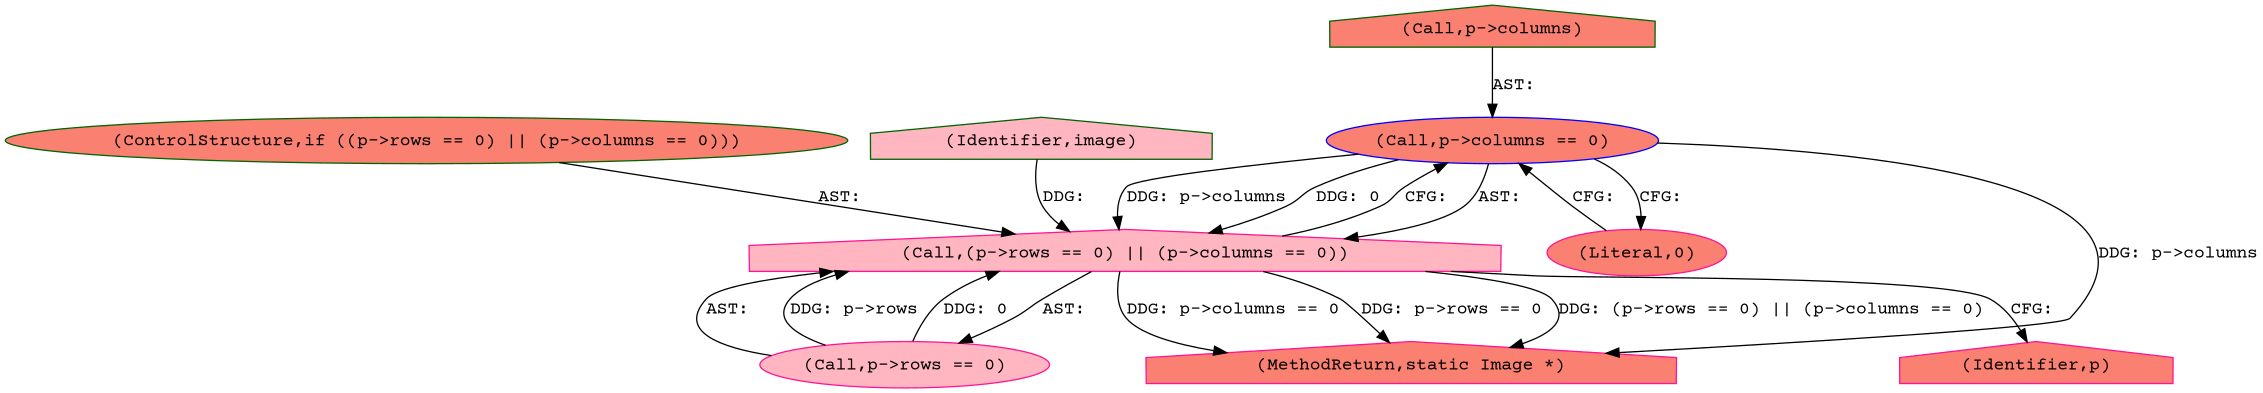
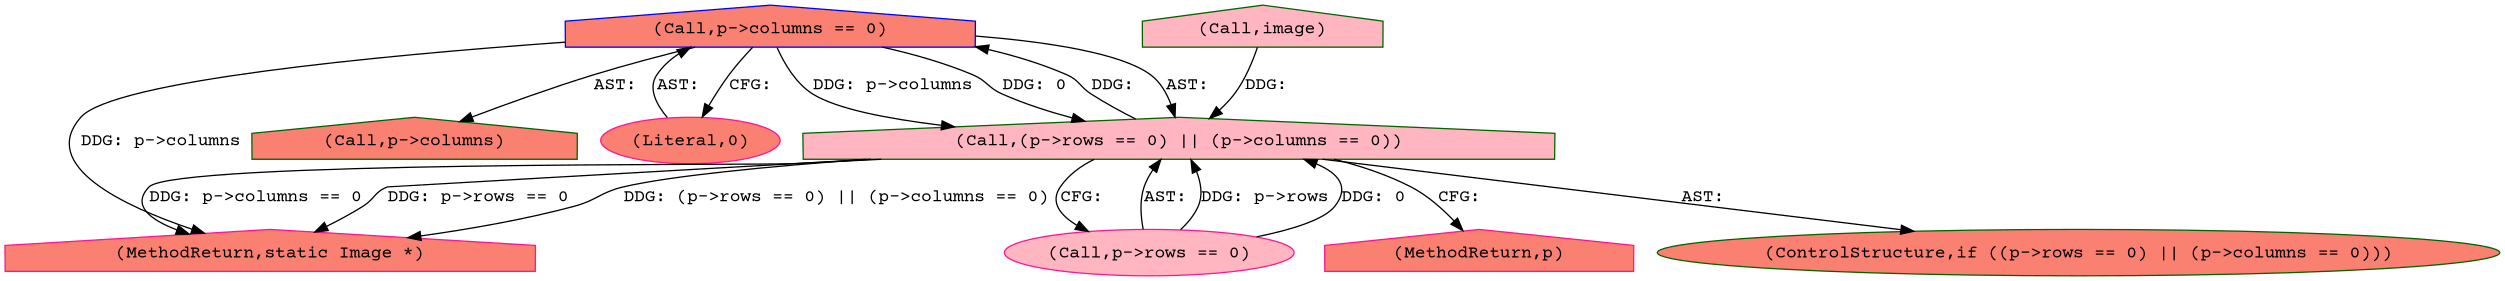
edge "(Call,p->columns)" -> "(Call,p->columns == 0)": reversed
node "(Identifier,image)": label "(Identifier,image)" -> "(Call,image)"
node "(Call,p->columns == 0)": shape ellipse -> house
edge "(ControlStructure,if ((p->rows == 0) || (p->columns == 0)))" -> "(Call,(p->rows == 0) || (p->columns == 0))": reversed
edge "(Call,(p->rows == 0) || (p->columns == 0))" -> "(Call,p->columns == 0)": label "CFG: " -> "DDG: "
edge "(Literal,0)" -> "(Call,p->columns == 0)": label "CFG: " -> "AST: "
node "(Call,(p->rows == 0) || (p->columns == 0))": color deeppink -> darkgreen
edge "(Call,(p->rows == 0) || (p->columns == 0))" -> "(Call,p->rows == 0)": label "AST: " -> "CFG: "
node "(Identifier,p)": label "(Identifier,p)" -> "(MethodReturn,p)"
